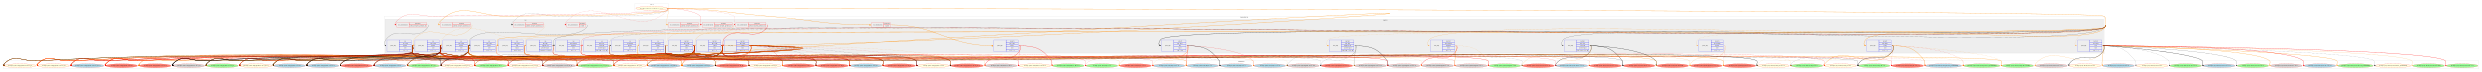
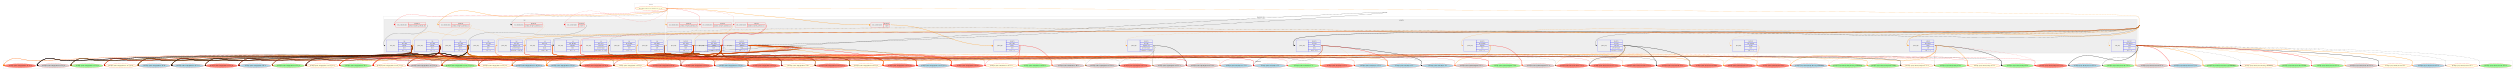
node "portage://dev-lang/python-3.10.14_p3": fillcolor lightyellow -> salmon
node "portage://dev-util/hip-6.1.1": added
node "portage://dev-util/rocm-smi-5.7.1-r2": fillcolor lightblue -> salmon
